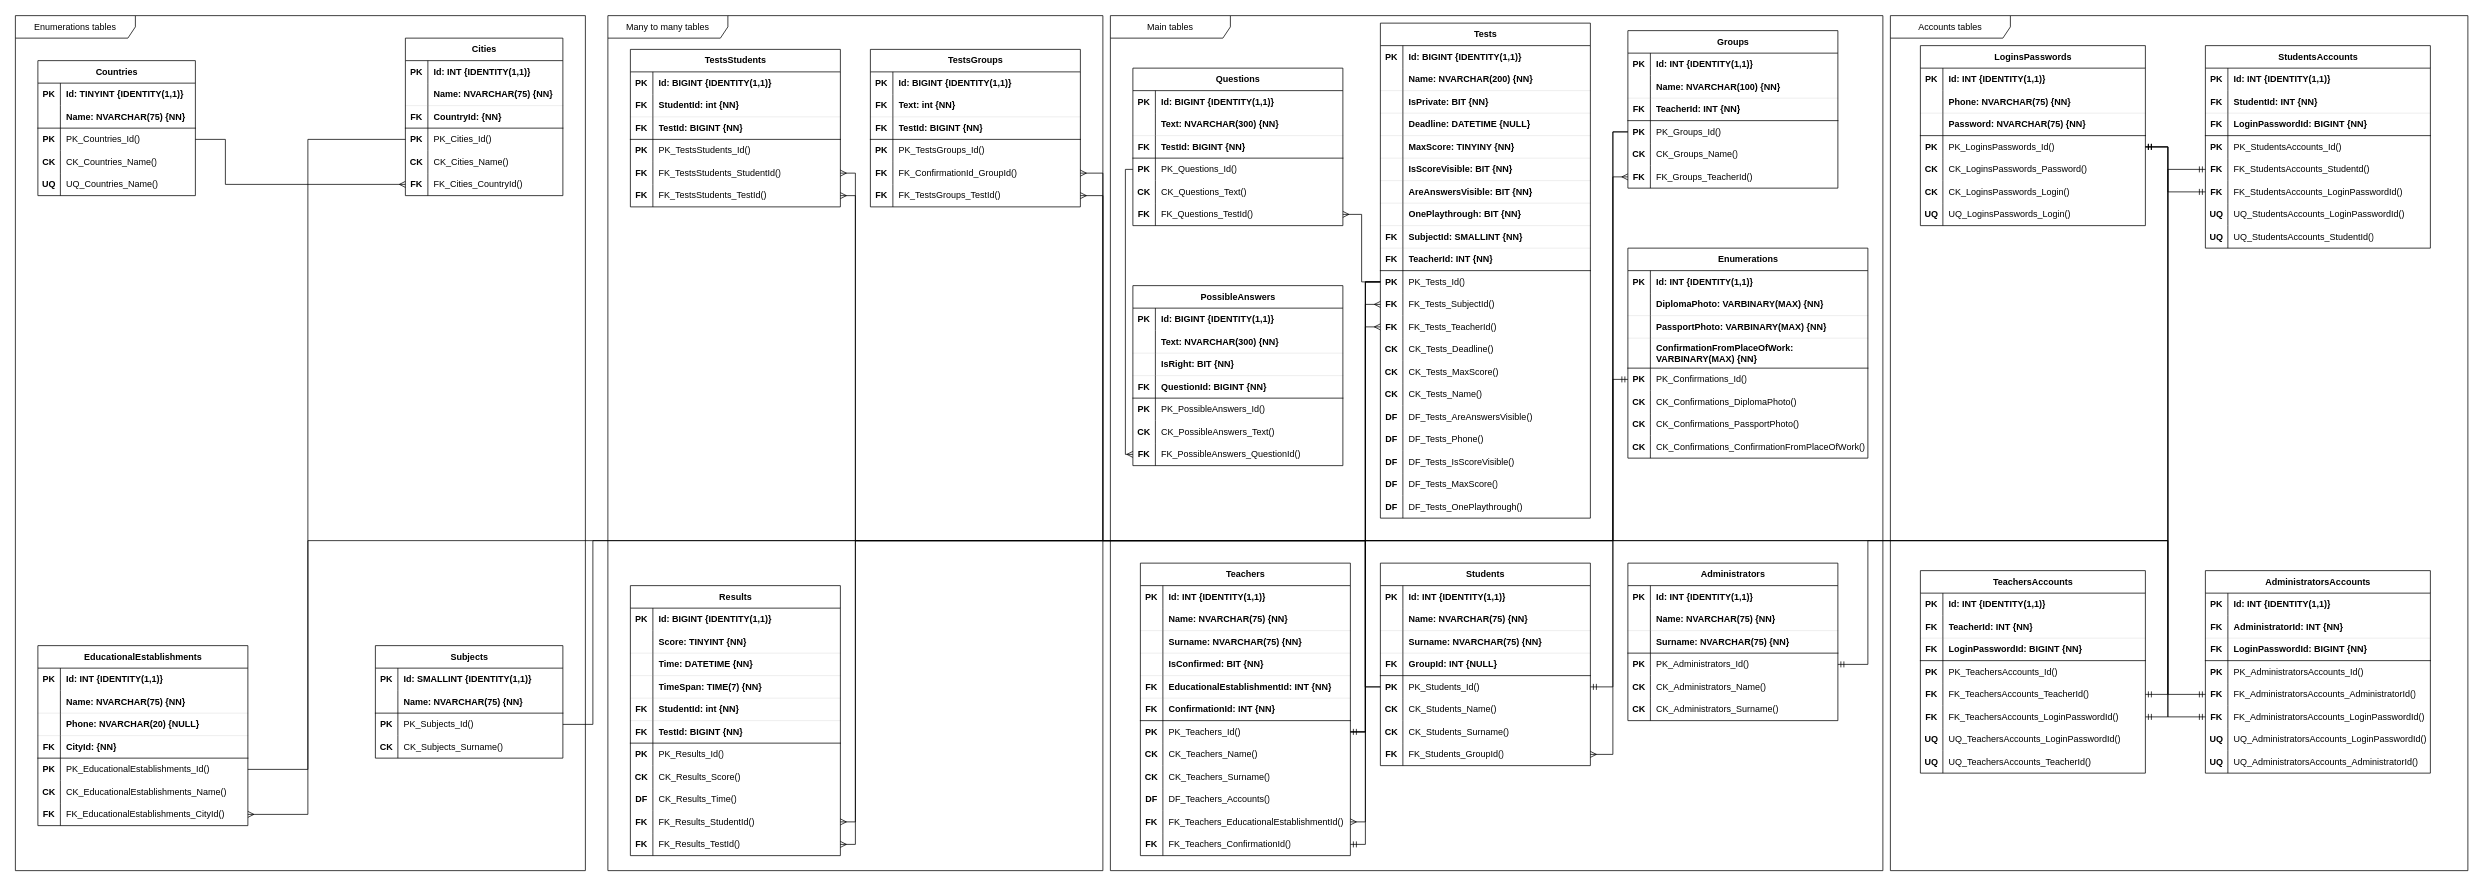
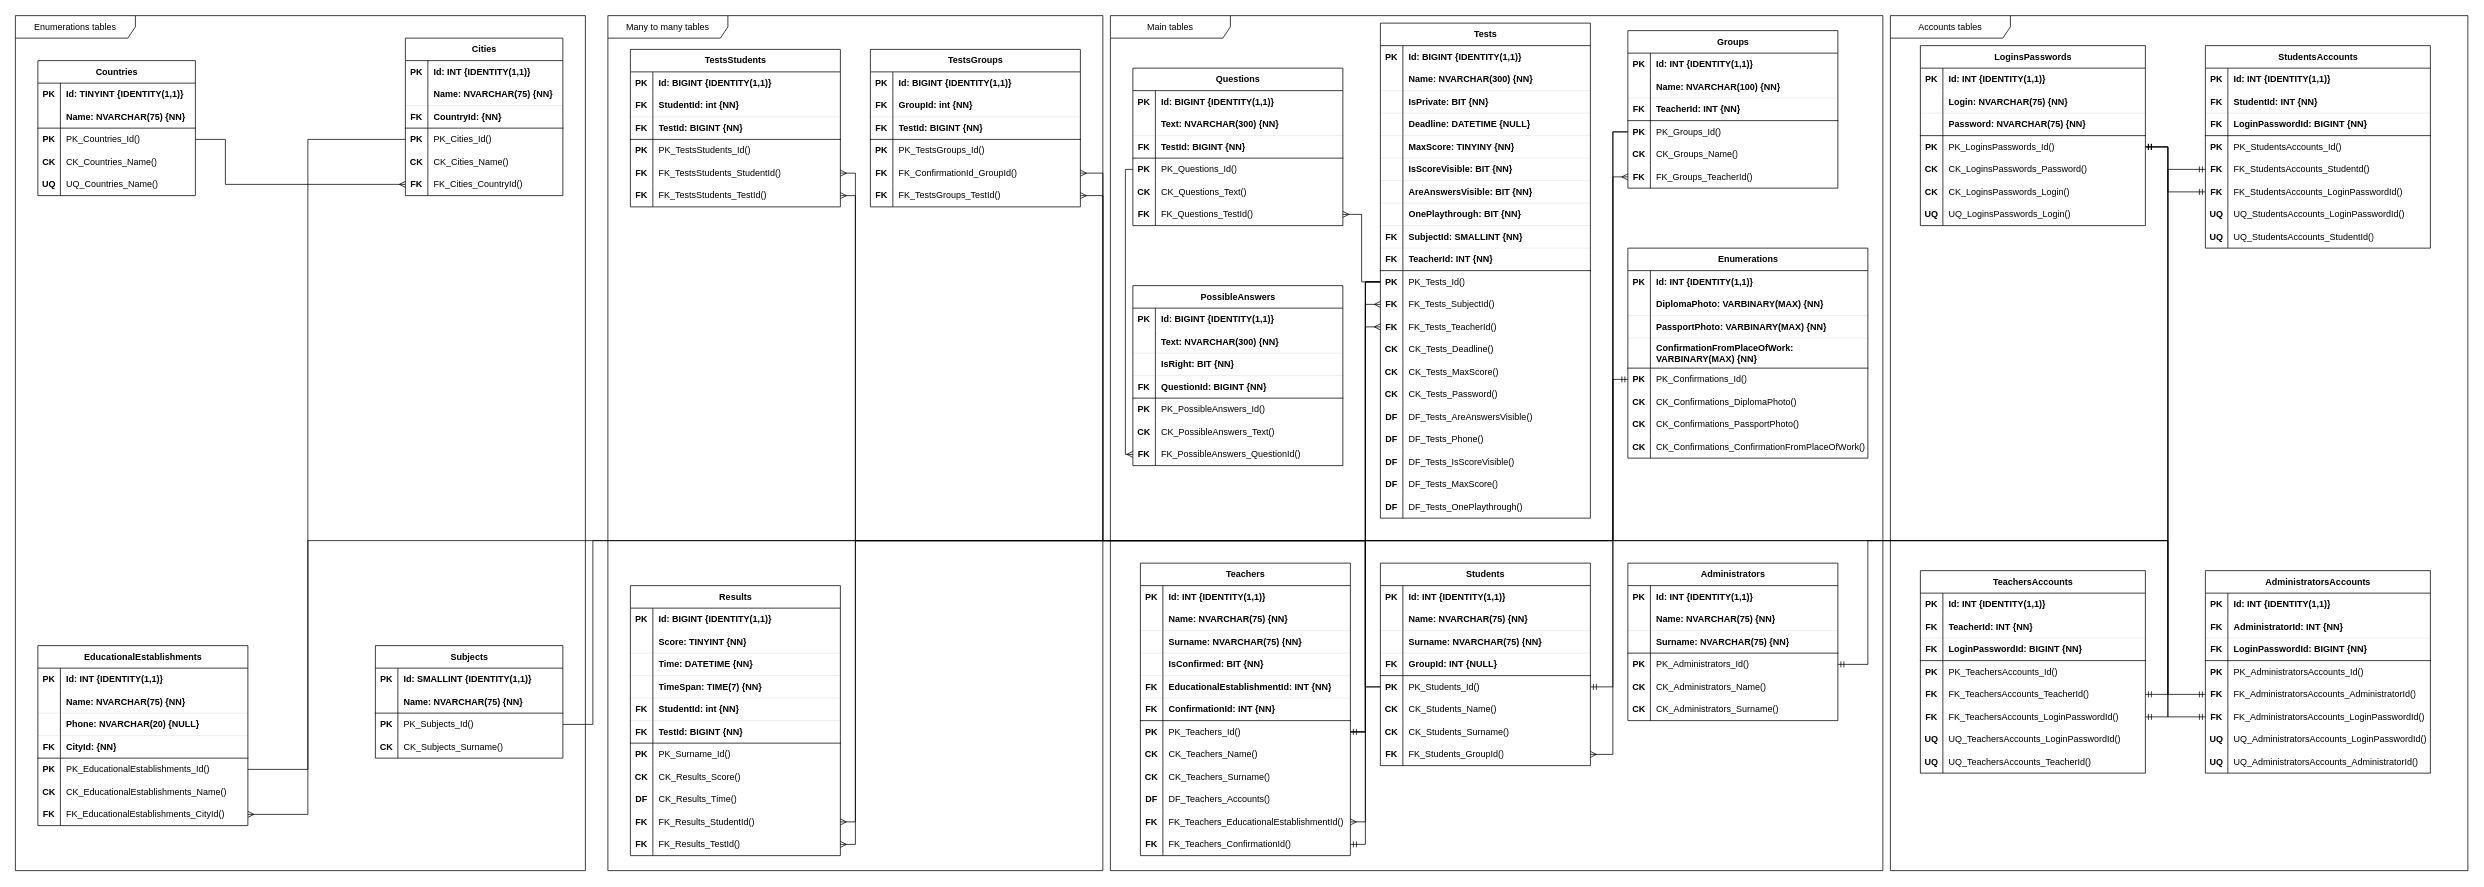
node "Name: NVARCHAR(200) {NN}": label "Name: NVARCHAR(200) {NN}" -> "Name: NVARCHAR(300) {NN}"
node "Phone: NVARCHAR(75) {NN}": label "Phone: NVARCHAR(75) {NN}" -> "Login: NVARCHAR(75) {NN}"
node "Text: int {NN}": label "Text: int {NN}" -> "GroupId: int {NN}"
node "CK_Tests_Name()": label "CK_Tests_Name()" -> "CK_Tests_Password()"
node "PK_Results_Id()": label "PK_Results_Id()" -> "PK_Surname_Id()"
